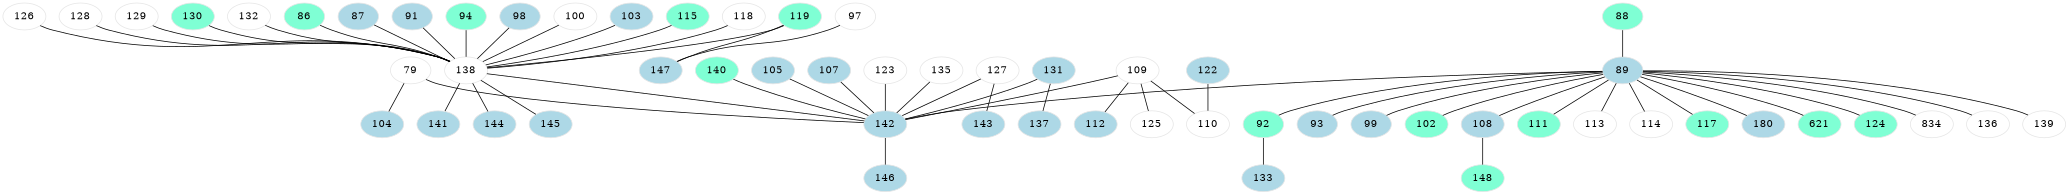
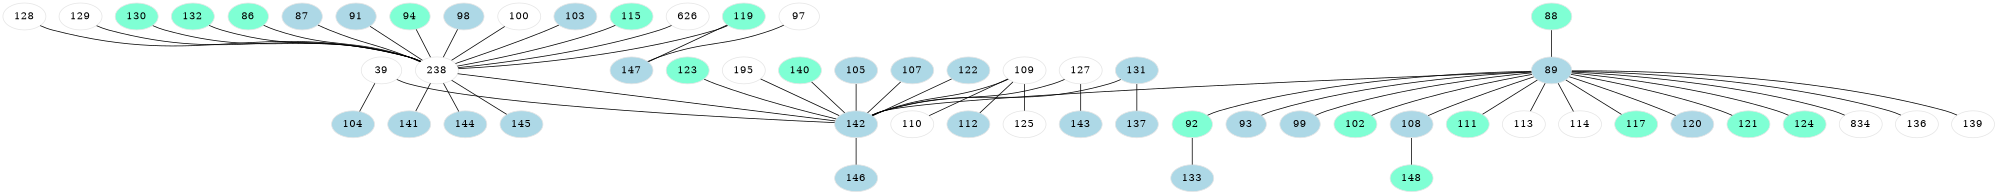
node "126": label "126" -> "626"
node "132": fillcolor white -> aquamarine
node "118": removed
node "79": label "79" -> "39"
node "138": label "138" -> "238"
node "123": fillcolor white -> aquamarine
node "135": label "135" -> "195"
edge "122" -- "110": now "122" -- "142"
node "180": label "180" -> "120"
node "621": label "621" -> "121"
